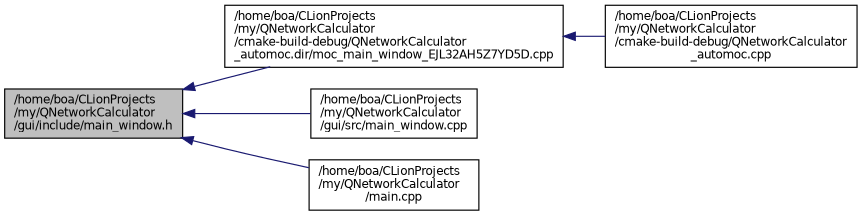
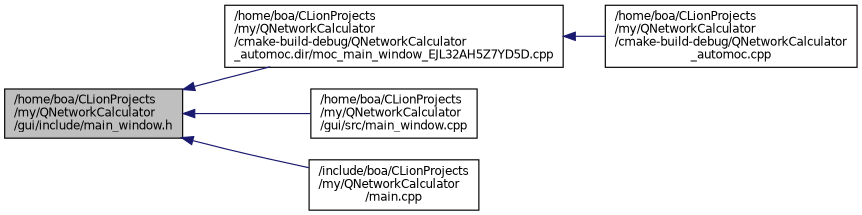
node "/home/boa/CLionProjects /my/QNetworkCalculator /main.cpp": label "/home/boa/CLionProjects /my/QNetworkCalculator /main.cpp" -> "/include/boa/CLionProjects /my/QNetworkCalculator /main.cpp"
